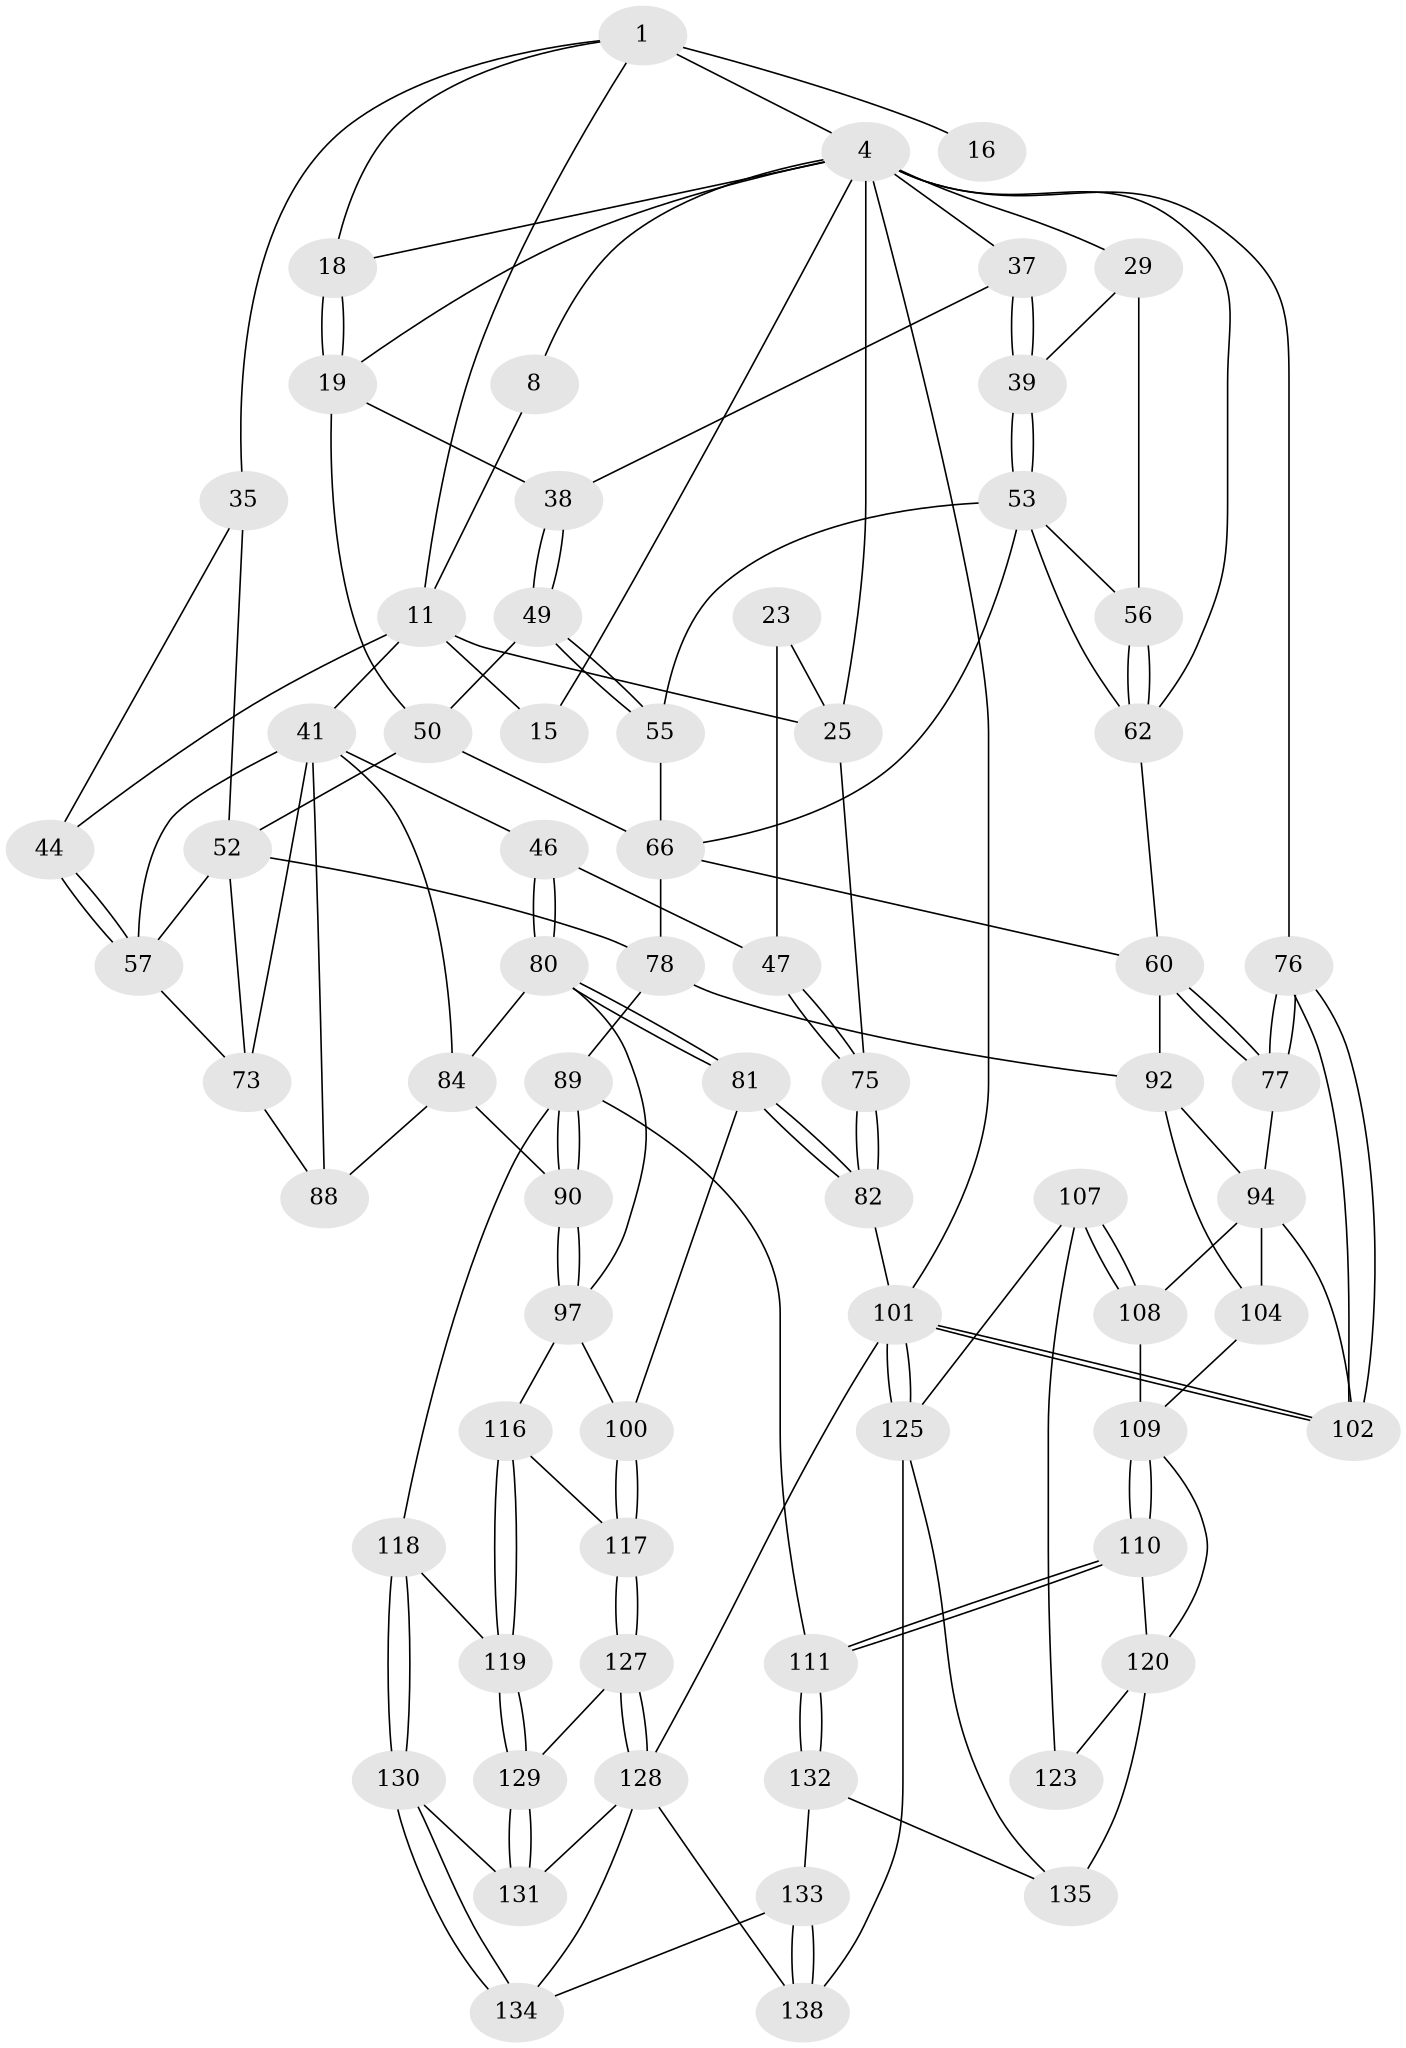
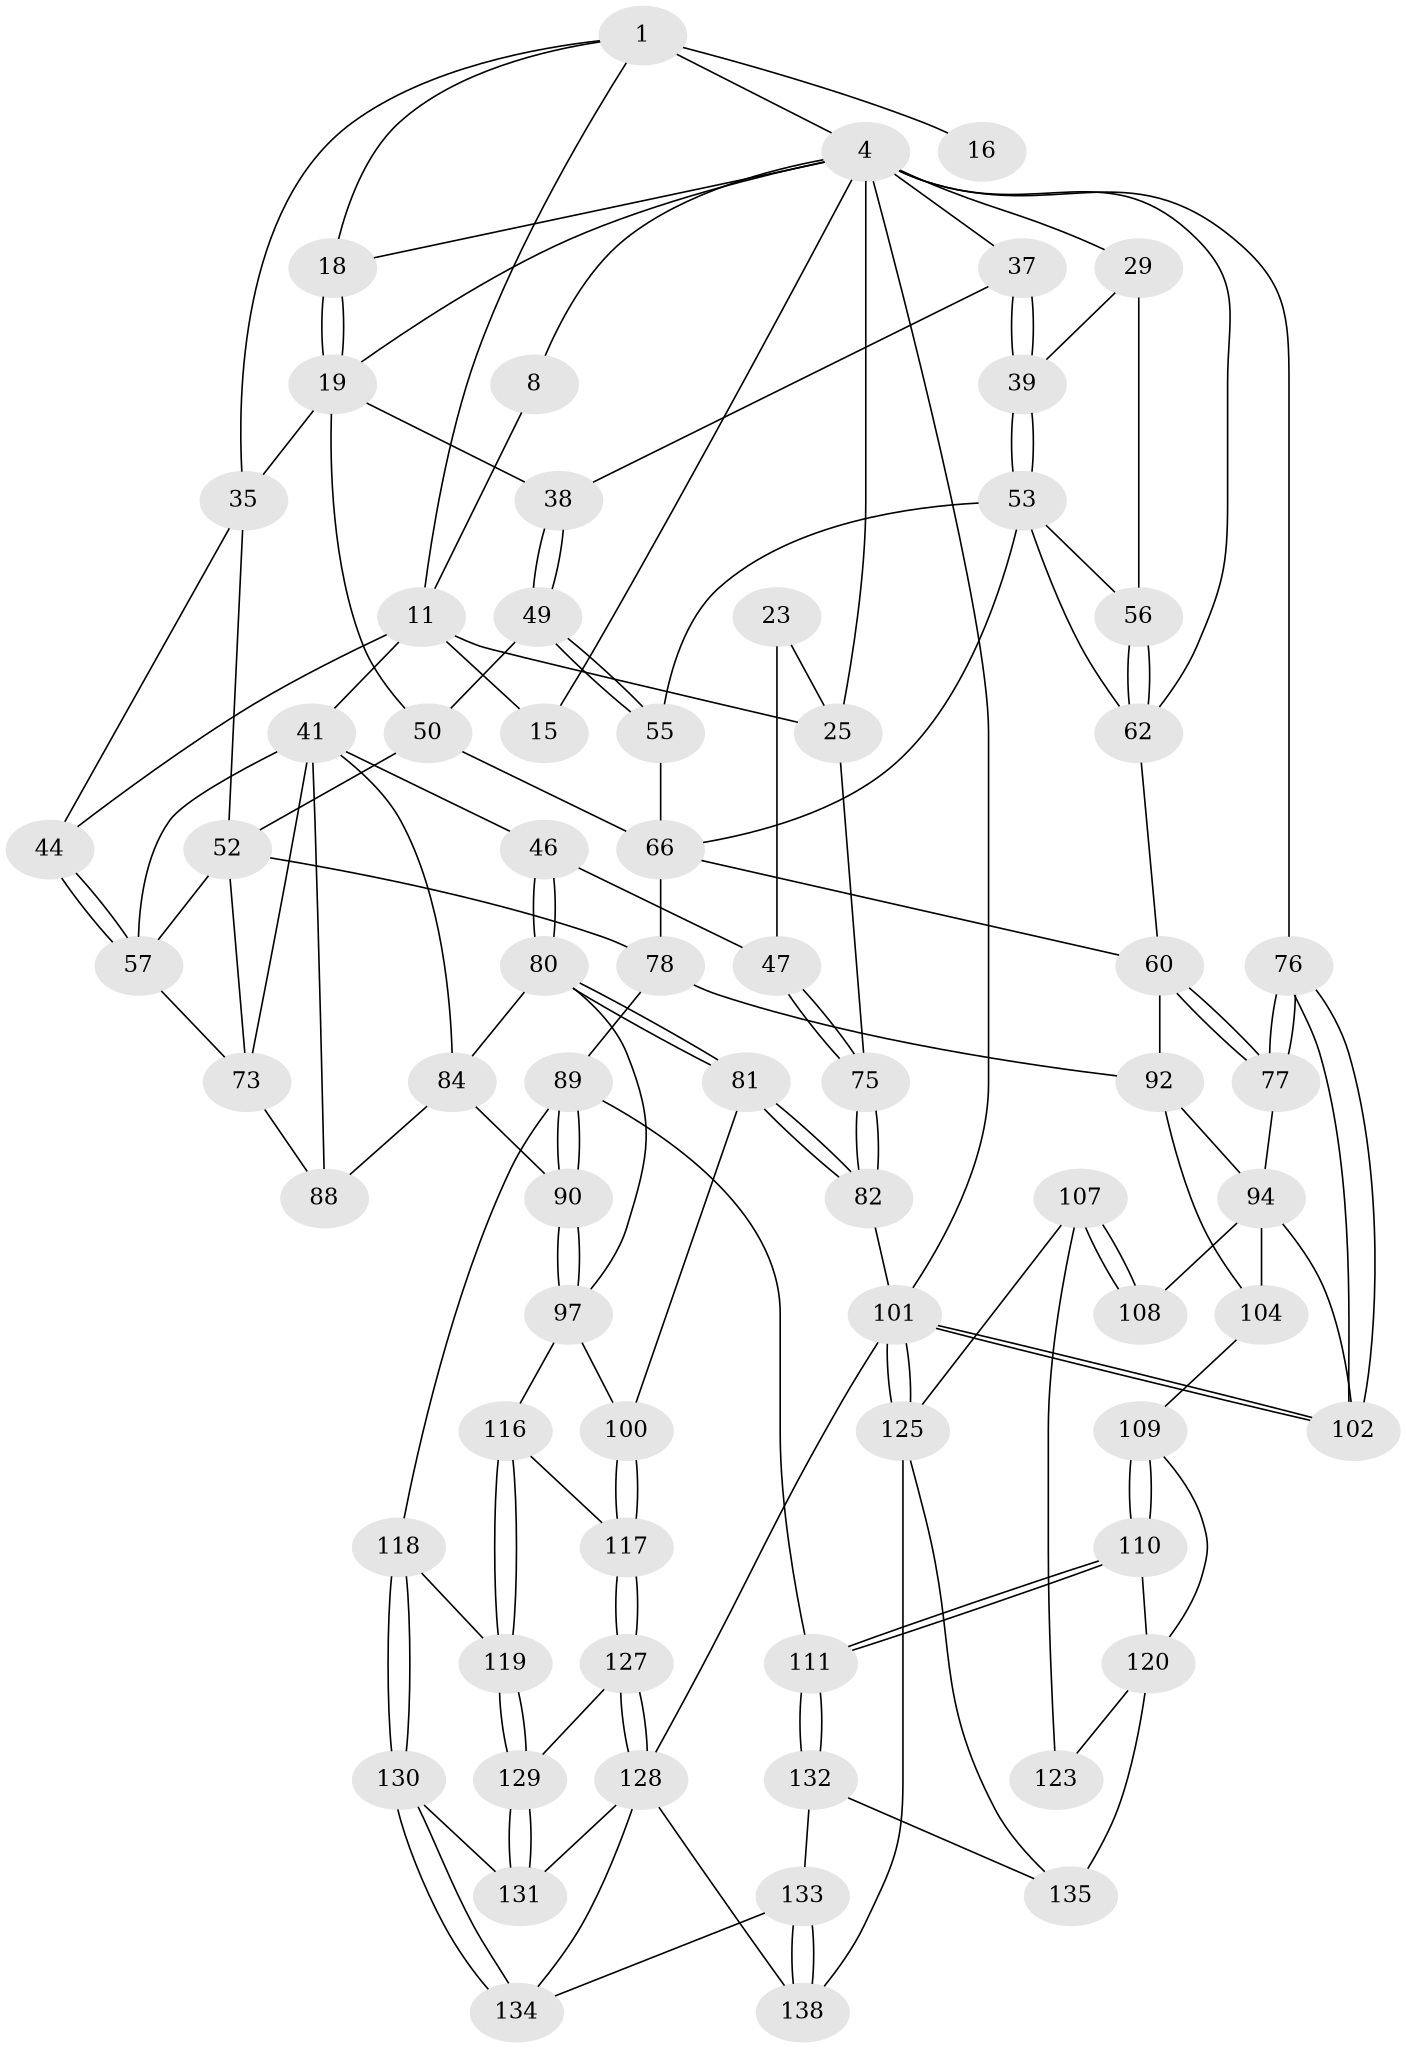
edge "19" -- "35": added
edge "108" -- "109": removed
